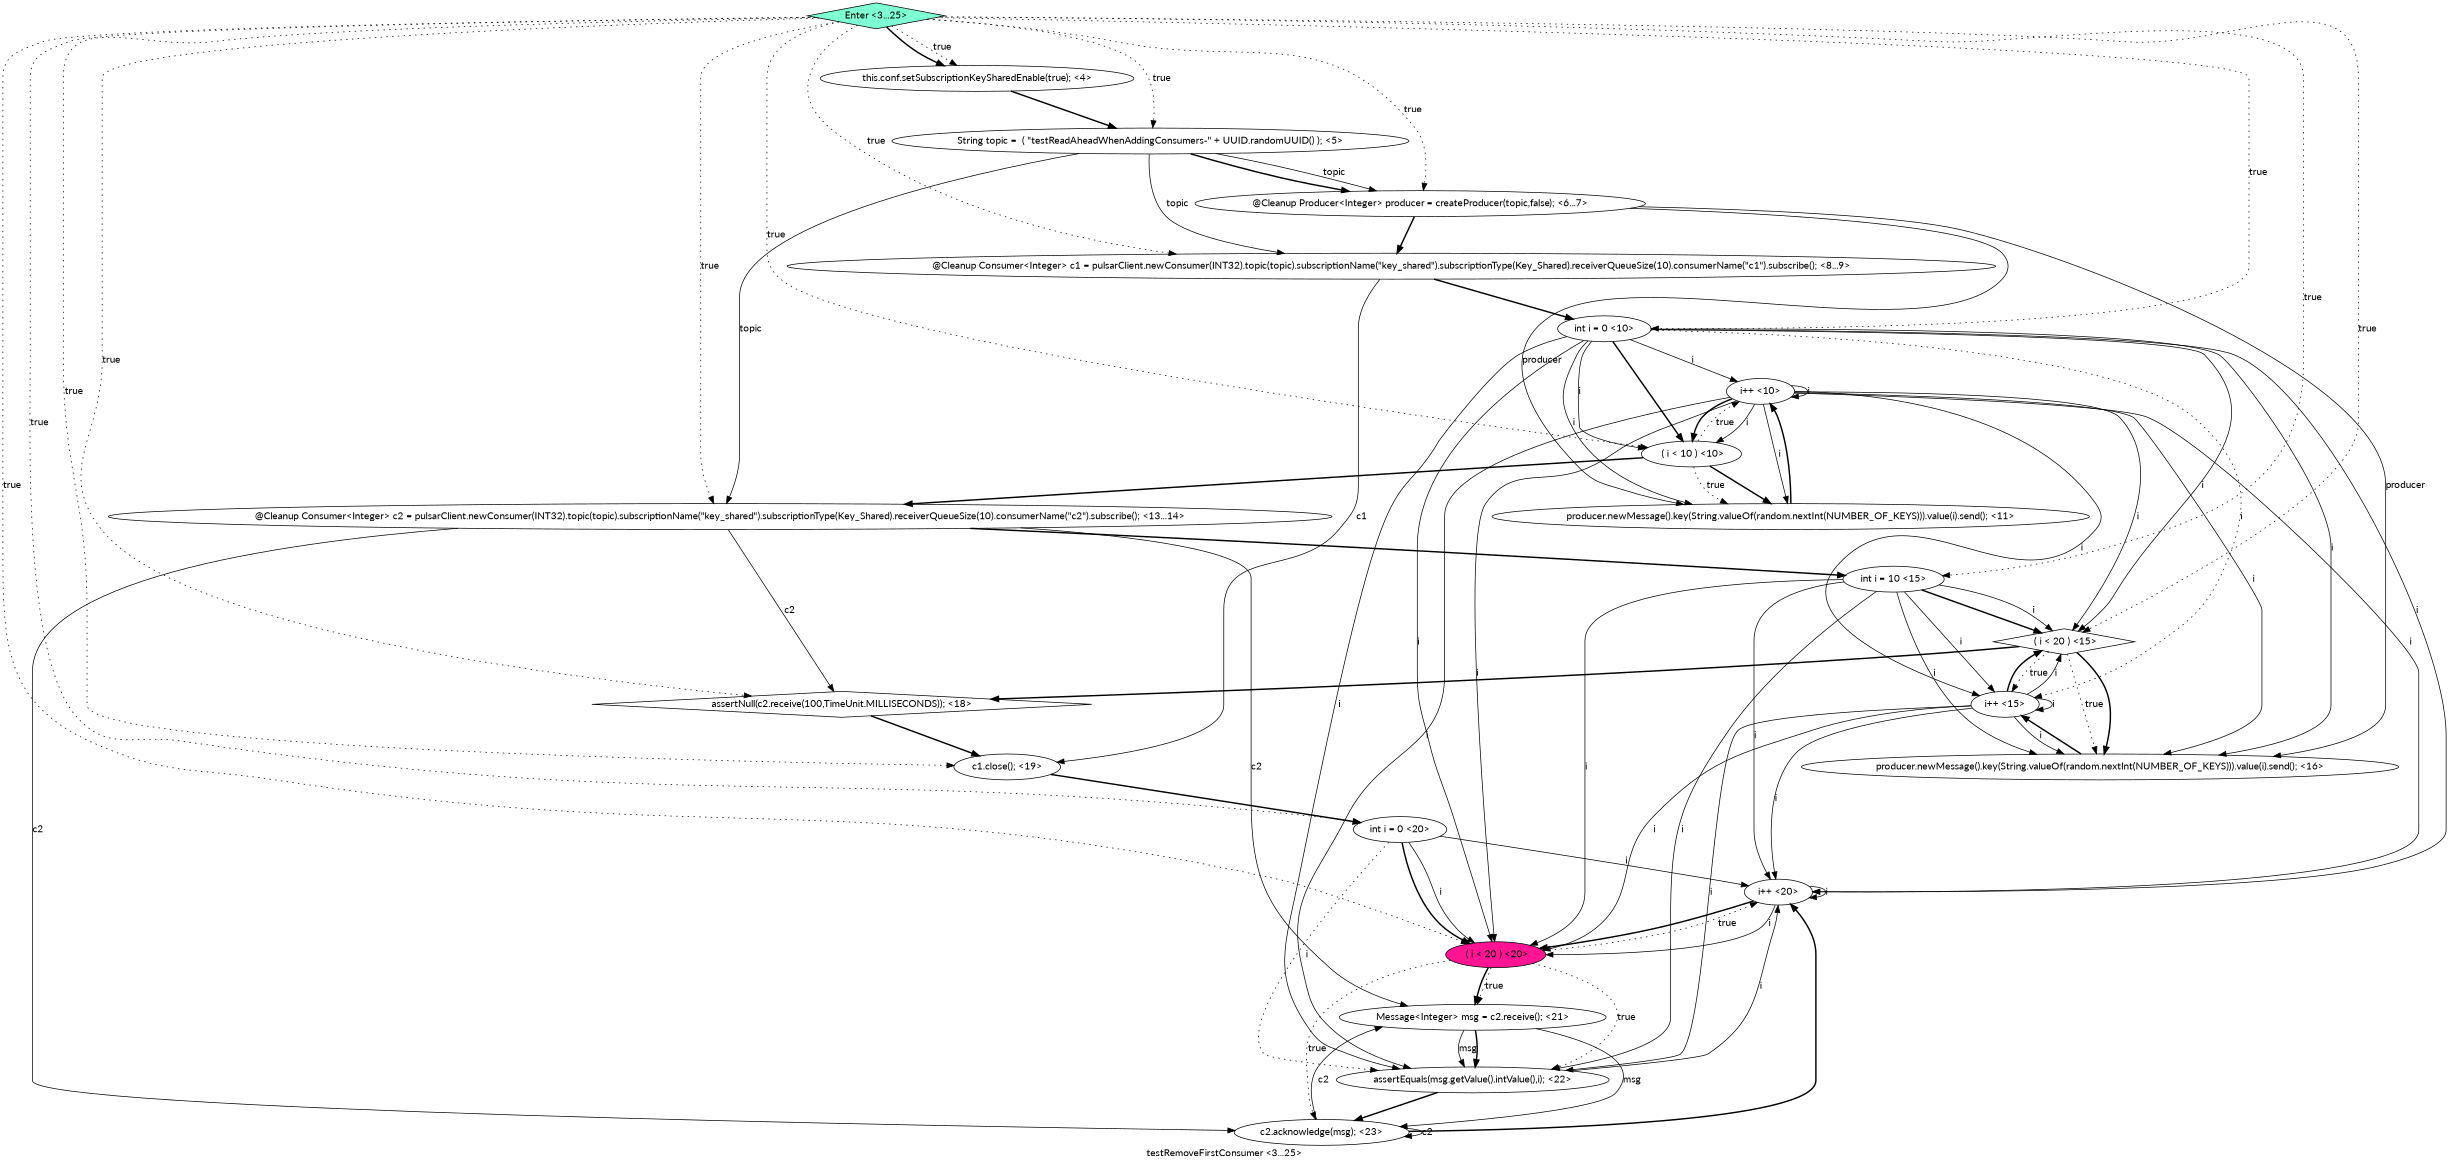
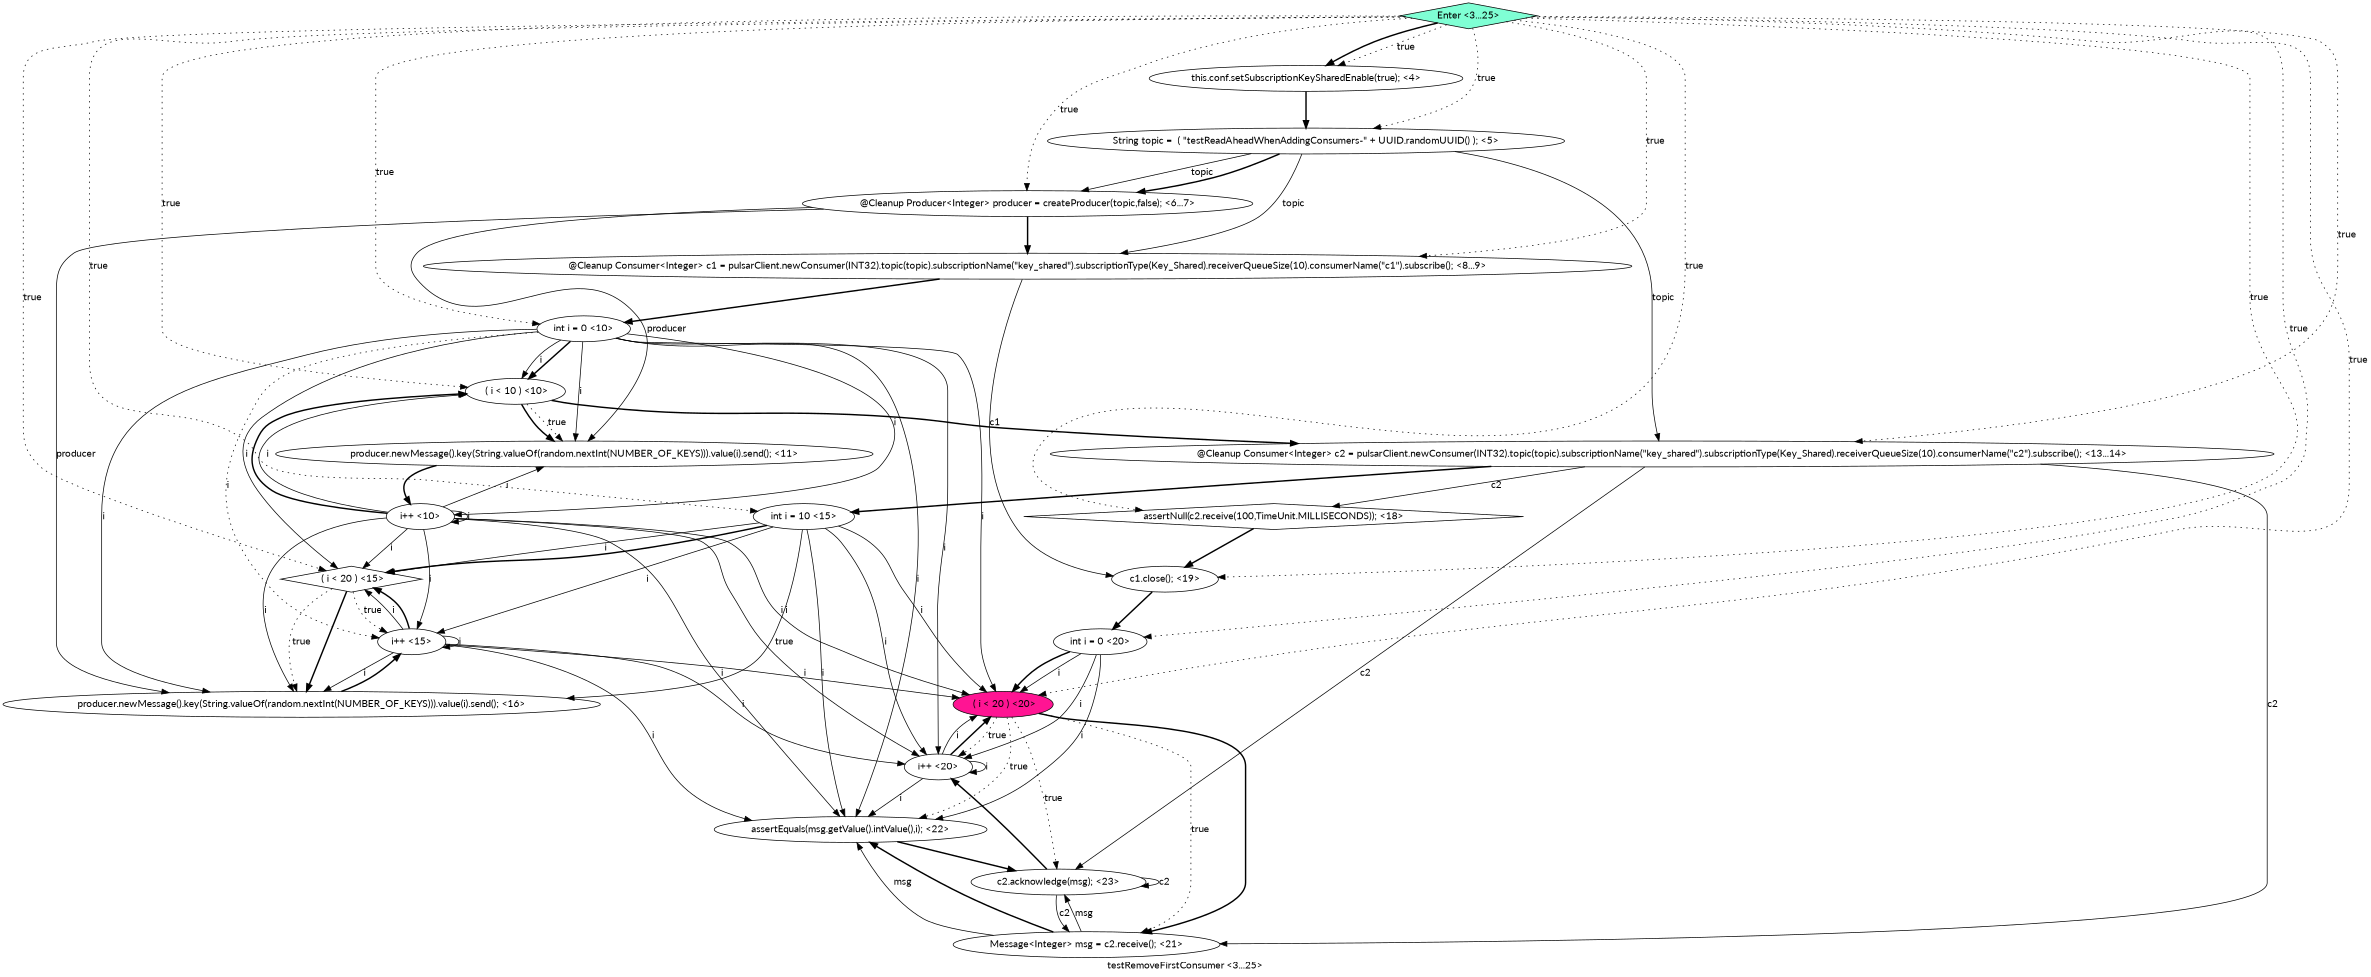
edge "( i < 10 ) <10>" -> "i++ <10>": removed, label "true"
edge "i++ <10>" -> "i++ <20>": label "i" -> "true"
edge "( i < 20 ) <15>" -> "assertNull(c2.receive(100,TimeUnit.MILLISECONDS)); <18>": removed
edge "int i = 0 <20>" -> "assertEquals(msg.getValue().intValue(),i); <22>": style dotted -> solid
edge "assertEquals(msg.getValue().intValue(),i); <22>" -> "i++ <20>": reversed
